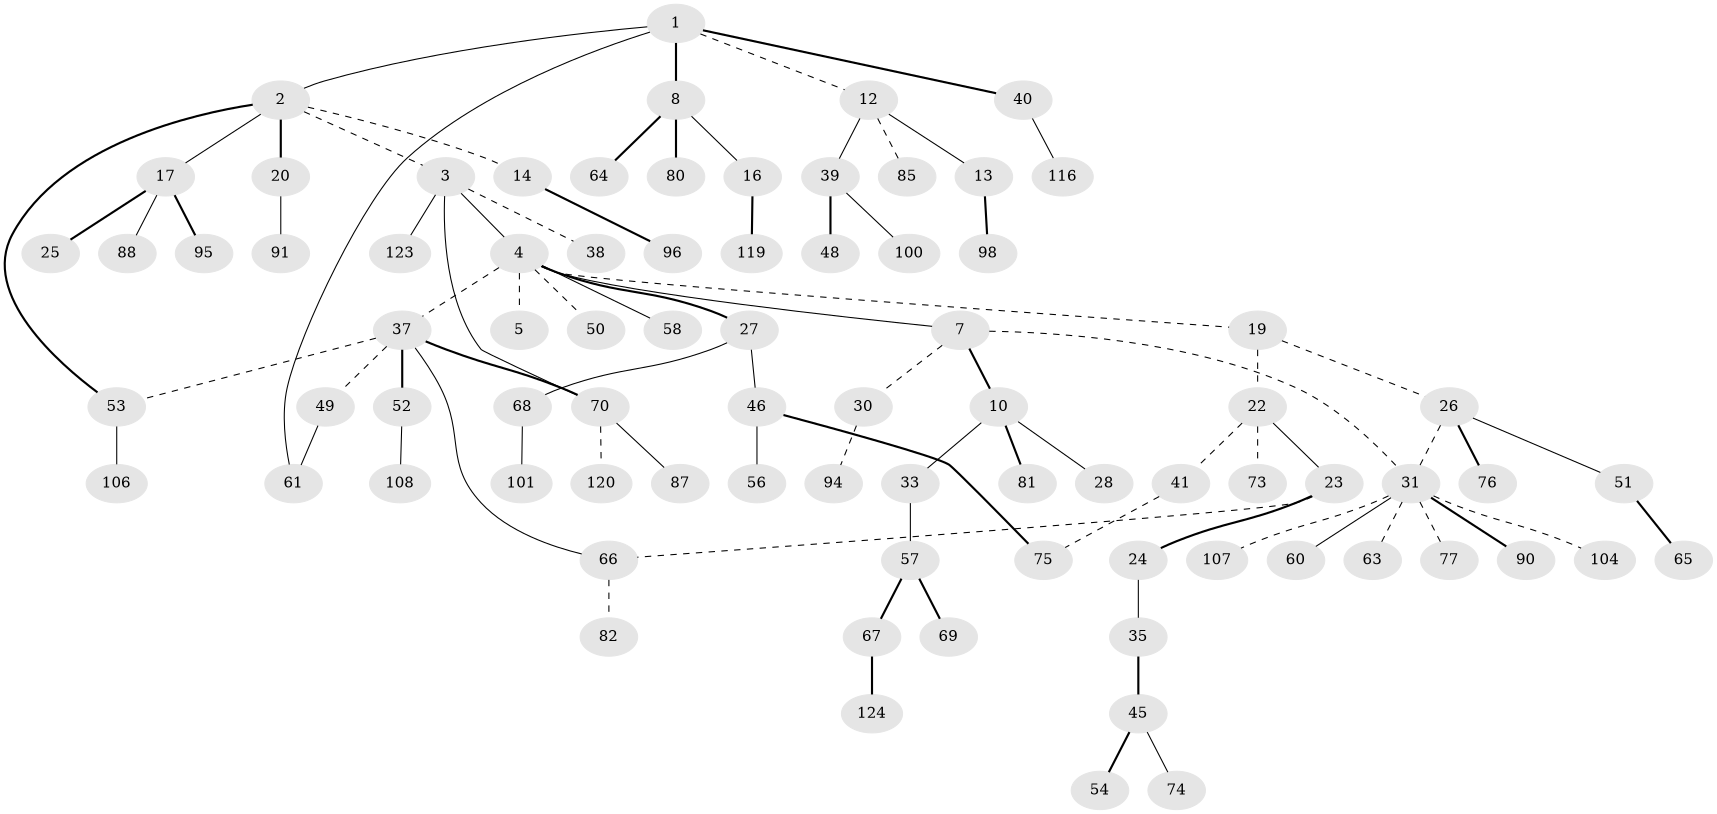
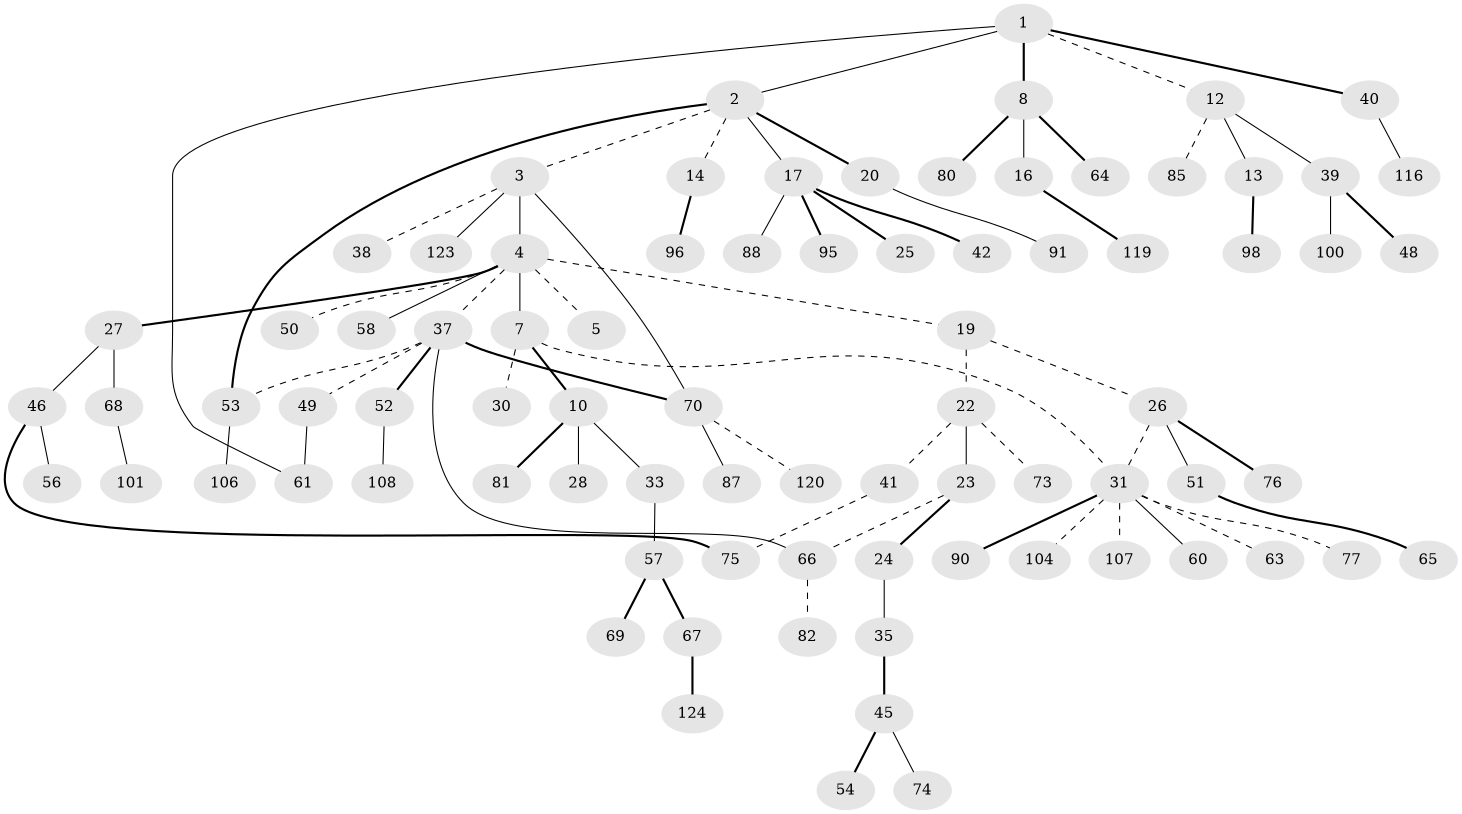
node "42": added
node "94": removed
